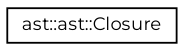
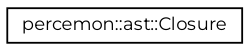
node "ast::ast::Closure": label "ast::ast::Closure" -> "percemon::ast::Closure"
